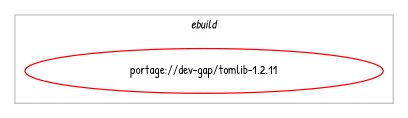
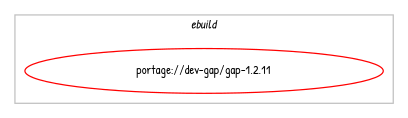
node "portage://dev-gap/tomlib-1.2.11": label "portage://dev-gap/tomlib-1.2.11" -> "portage://dev-gap/gap-1.2.11"
